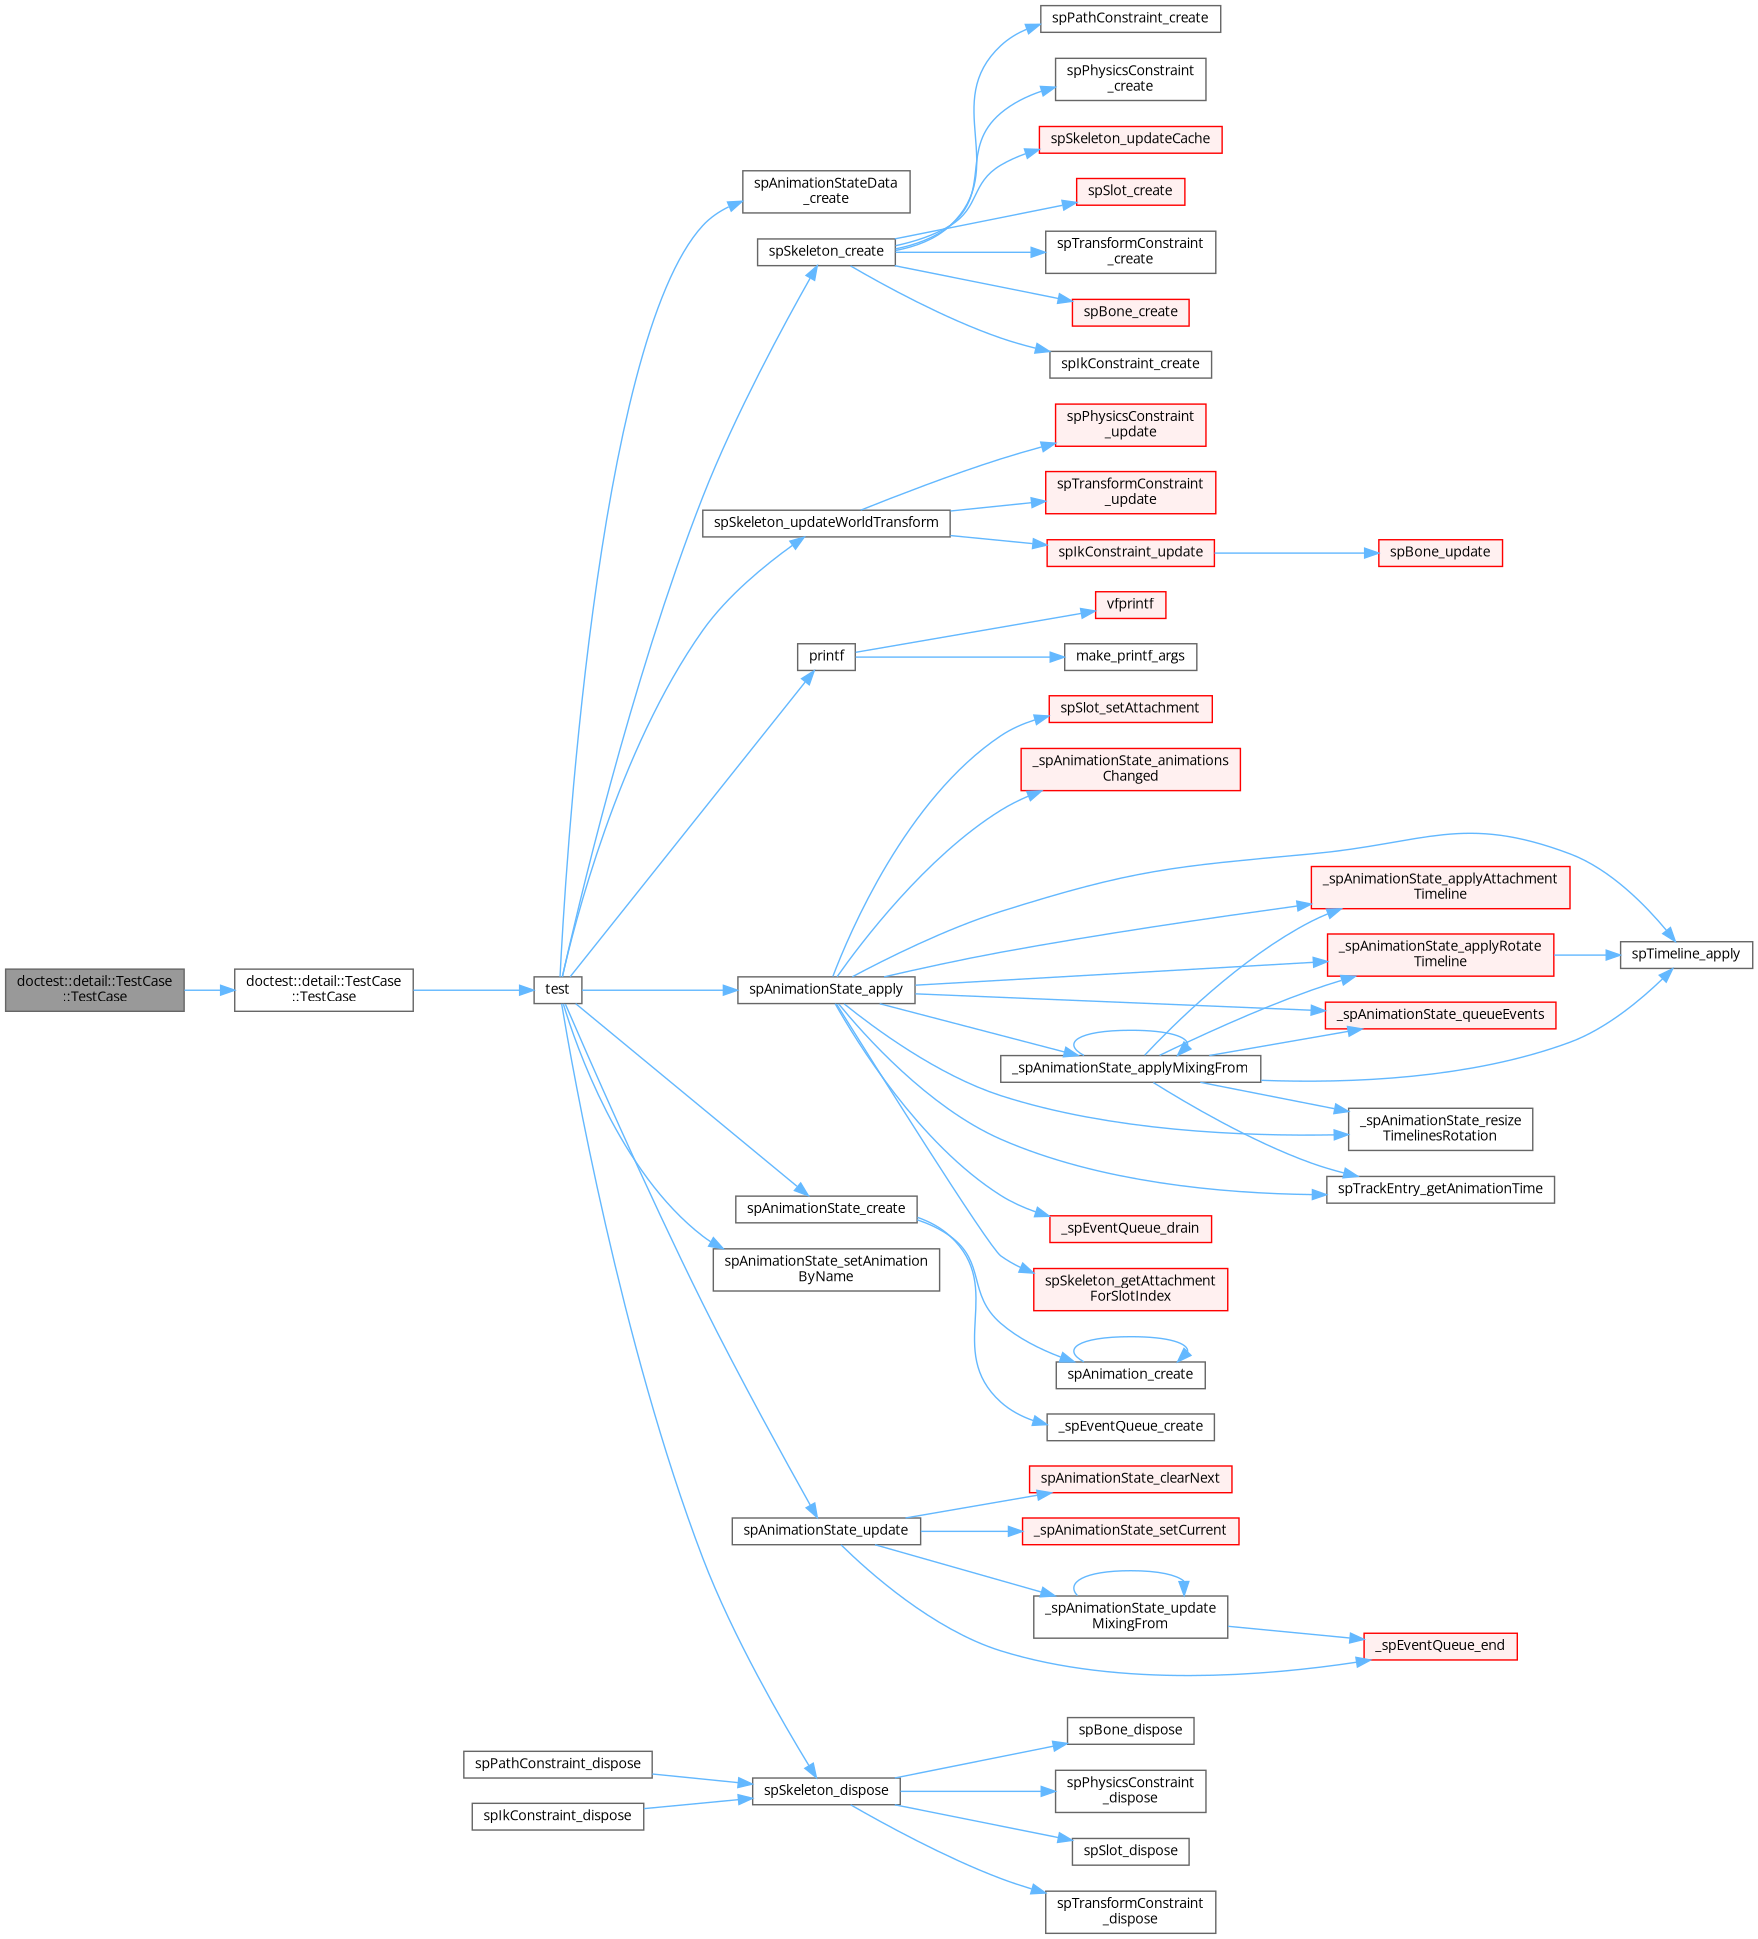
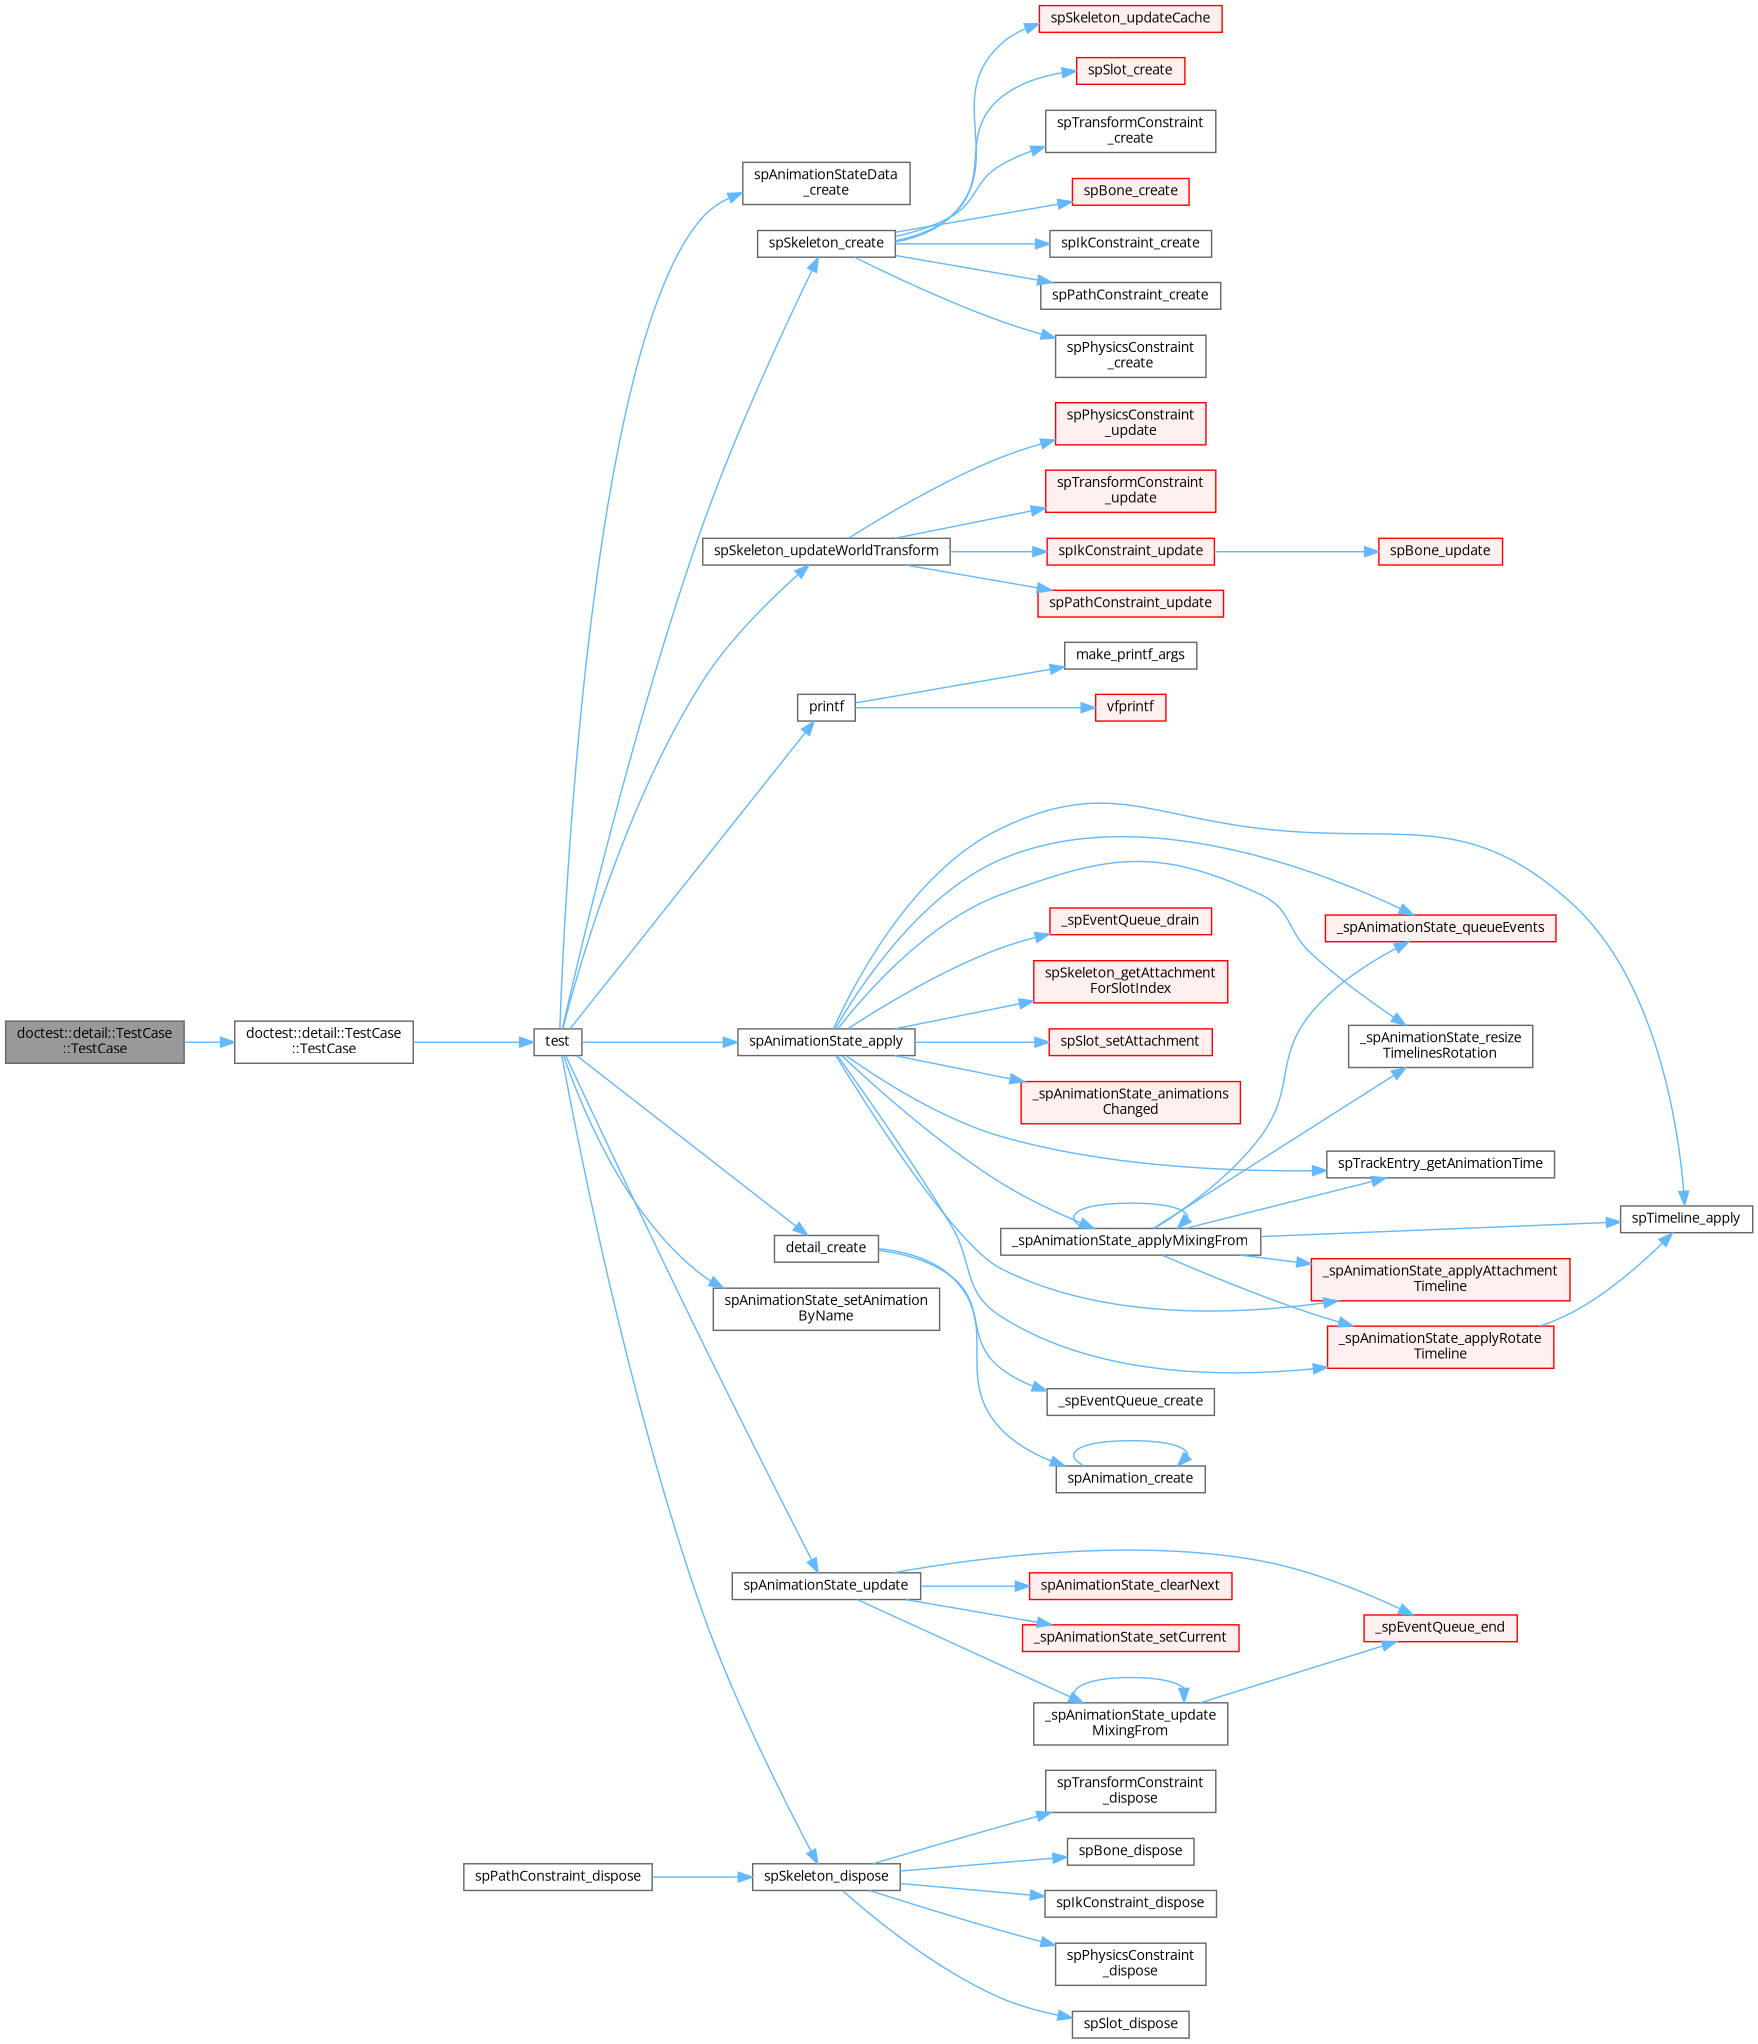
node "spPathConstraint_update": added
node "spAnimationState_create": label "spAnimationState_create" -> "detail_create"
edge "spIkConstraint_dispose" -> "spSkeleton_dispose": reversed
